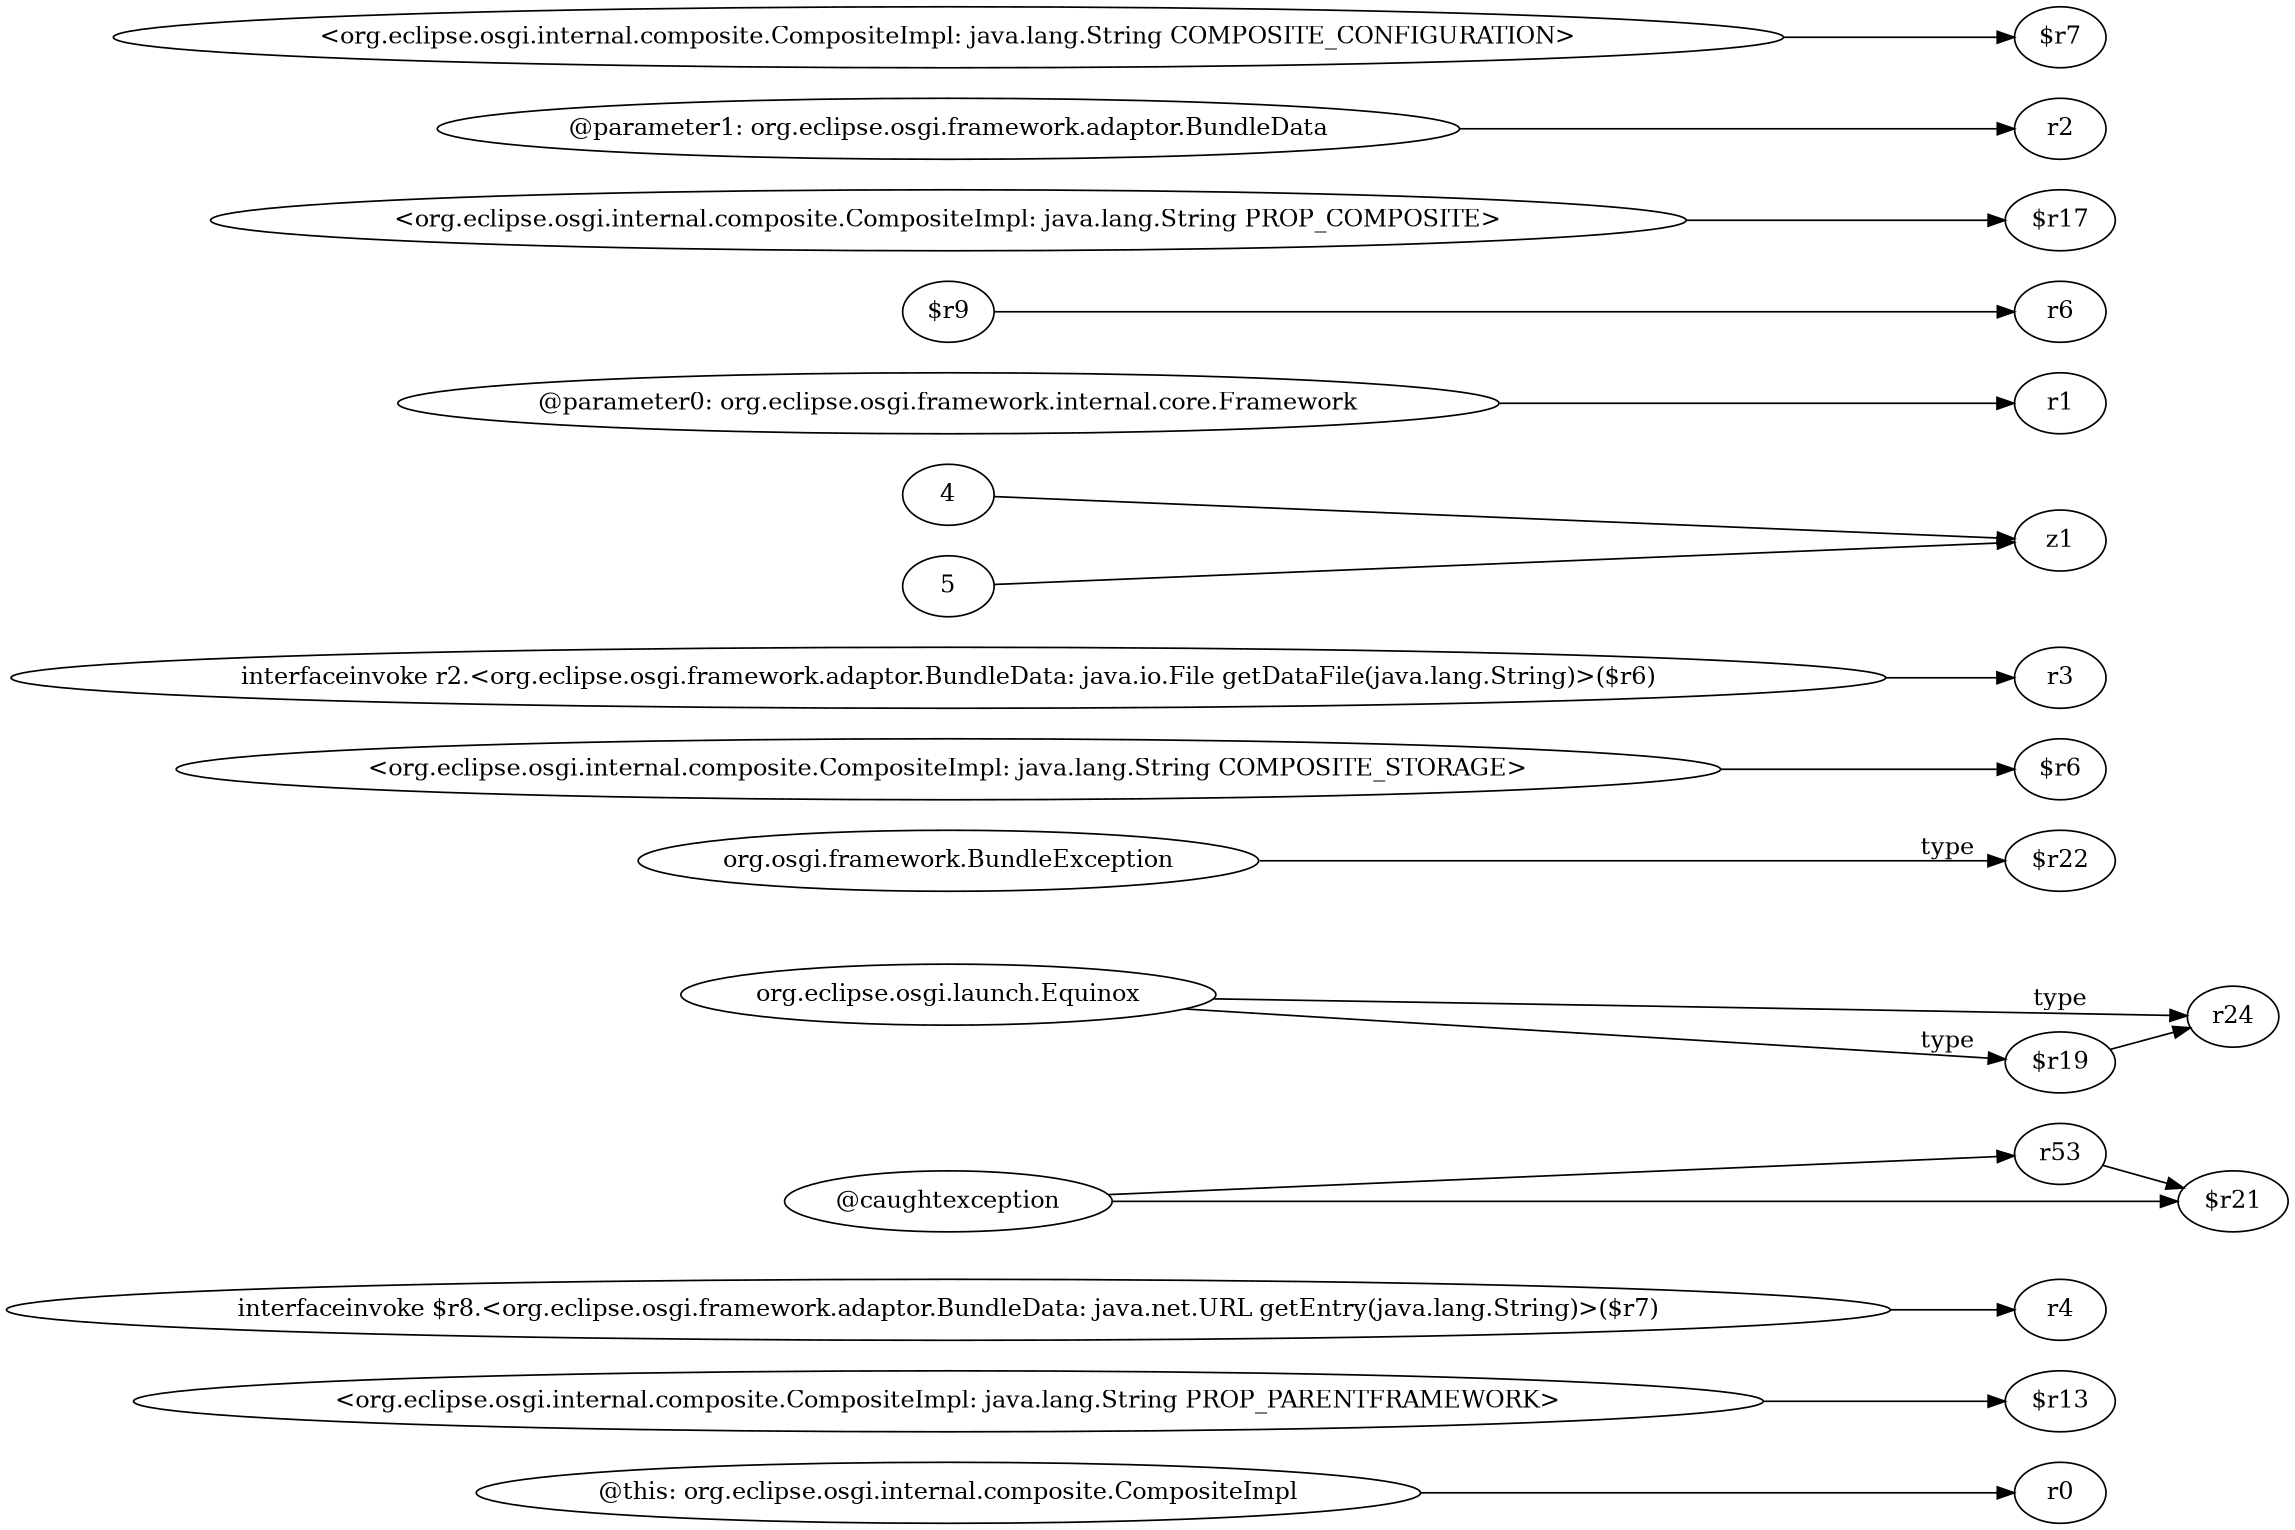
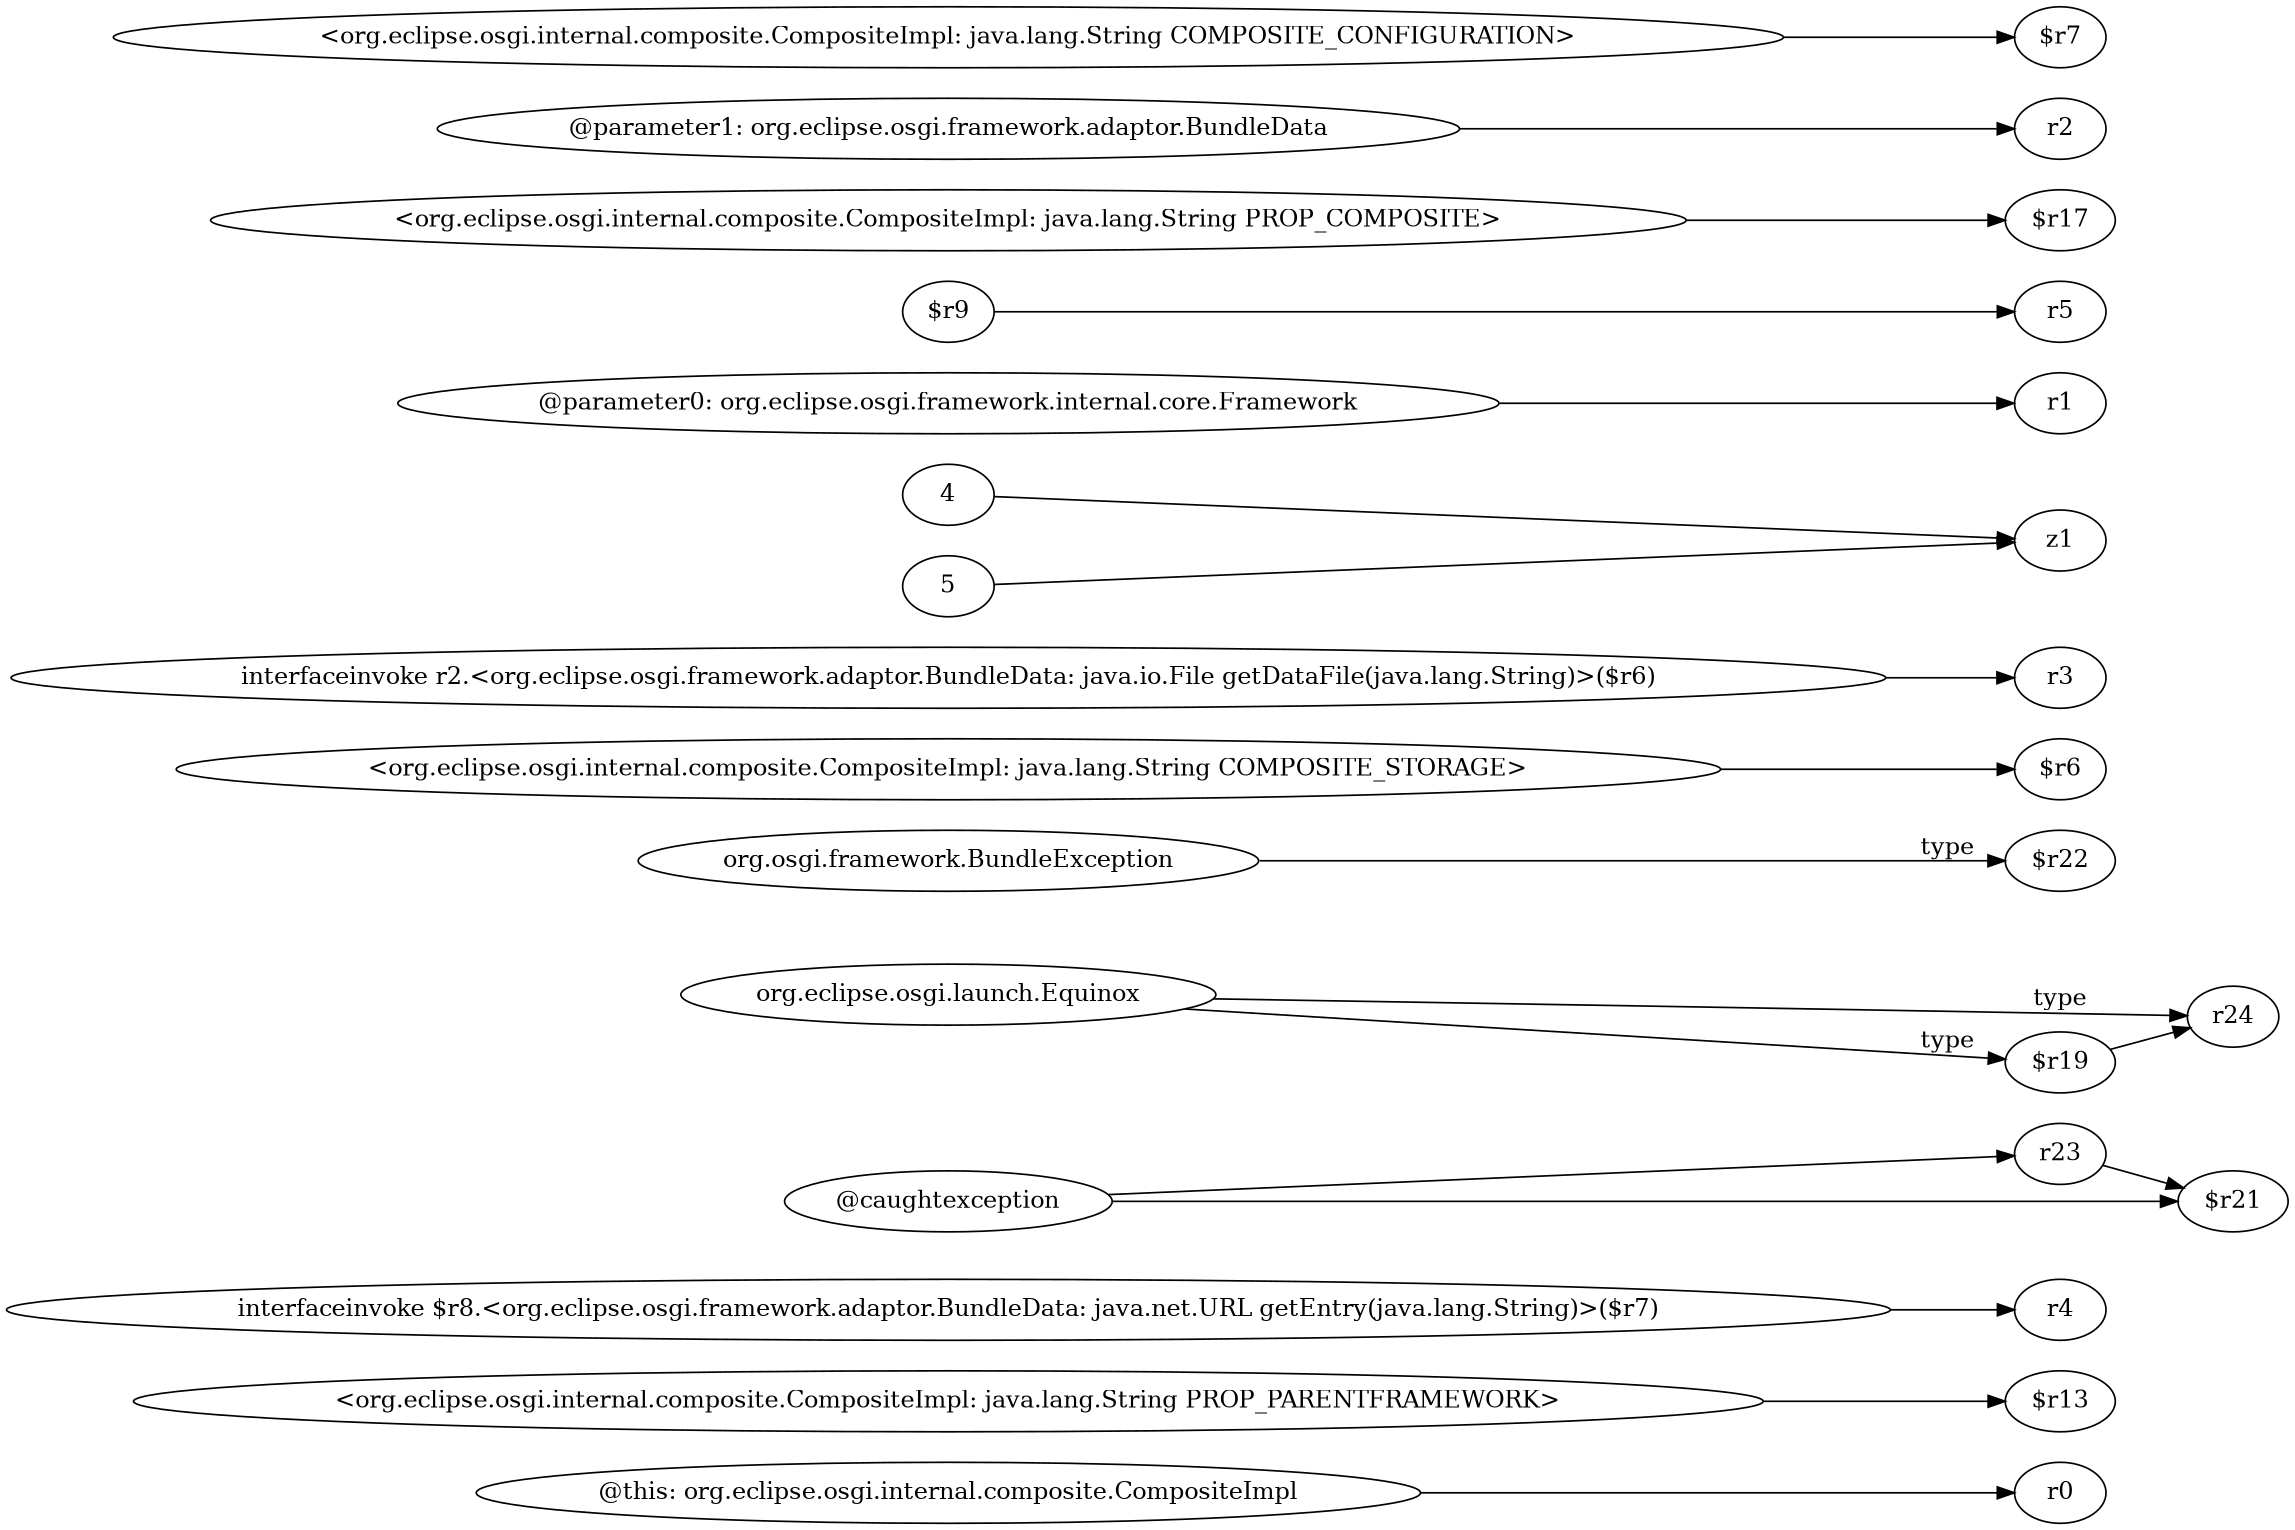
node "r6": label "r6" -> "r5"
node "r53": label "r53" -> "r23"
